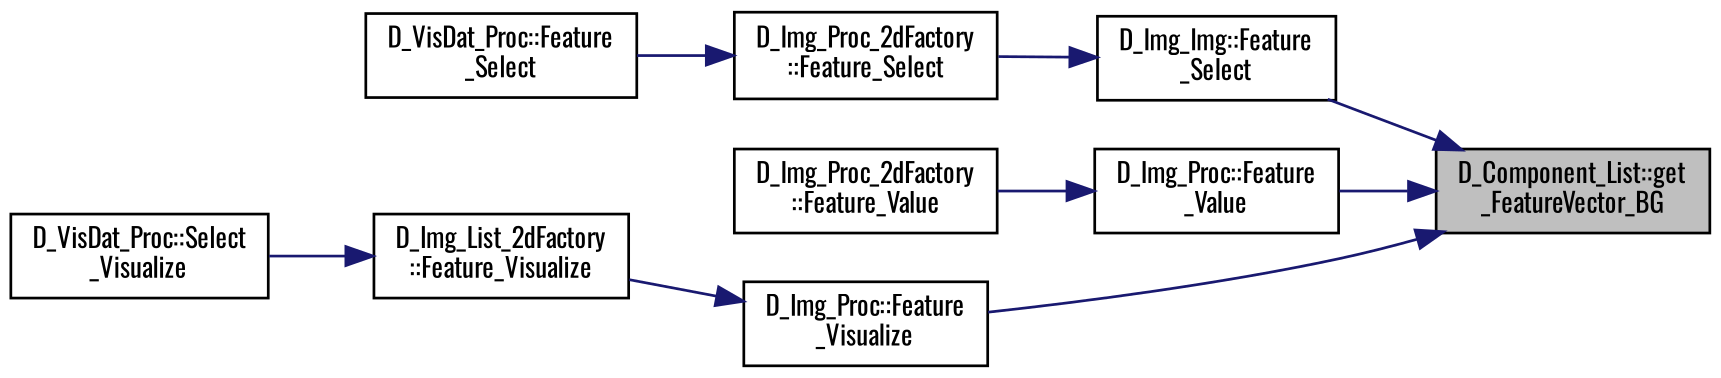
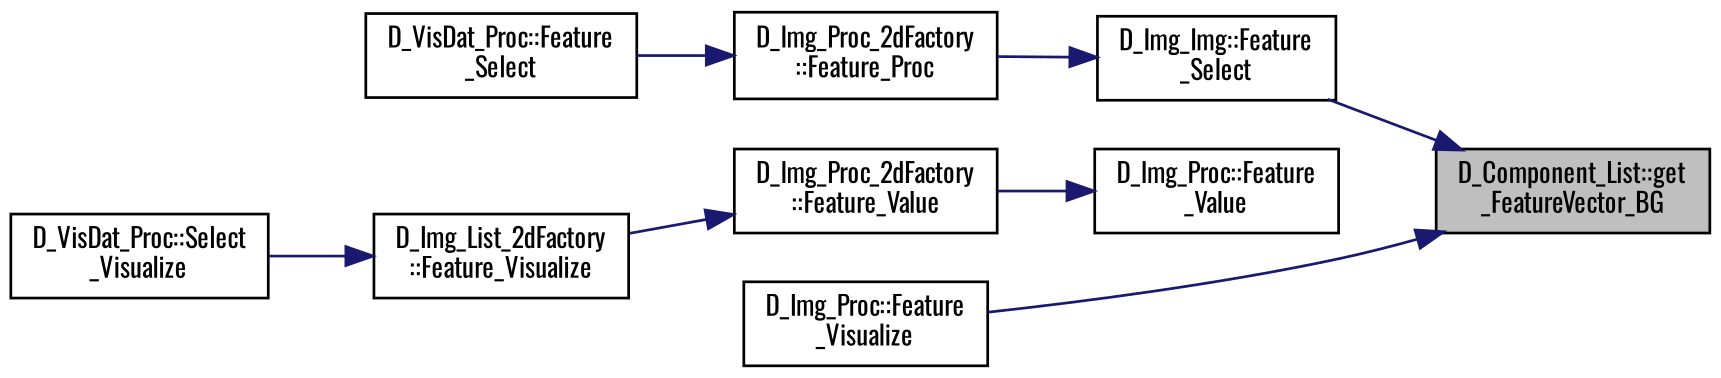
node "D_Img_Proc_2dFactory ::Feature_Select": label "D_Img_Proc_2dFactory ::Feature_Select" -> "D_Img_Proc_2dFactory ::Feature_Proc"
edge "D_Img_Proc::Feature _Value" -> "D_Component_List::get _FeatureVector_BG": removed
edge "D_Img_List_2dFactory ::Feature_Visualize" -> "D_Img_Proc::Feature _Visualize": now "D_Img_List_2dFactory ::Feature_Visualize" -> "D_Img_Proc_2dFactory ::Feature_Value"
